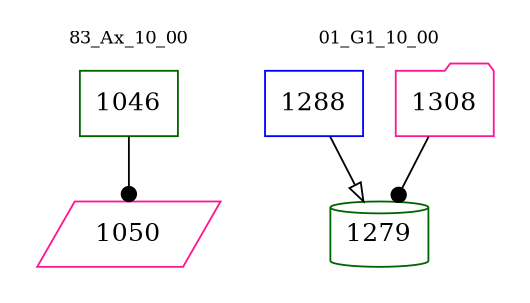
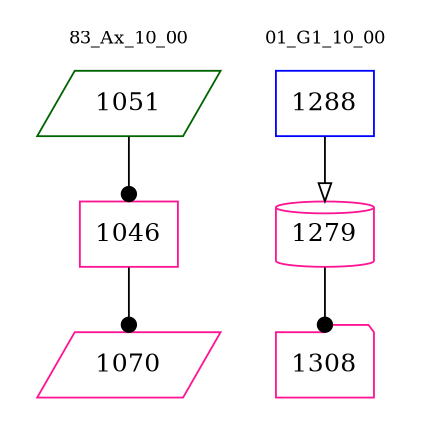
node "1051": added
node "1046": color darkgreen -> deeppink
edge "1308" -> "1279": reversed
node "1050": label "1050" -> "1070"
node "1279": color darkgreen -> deeppink
